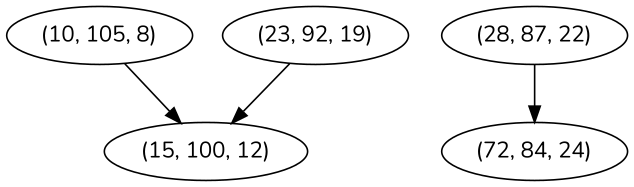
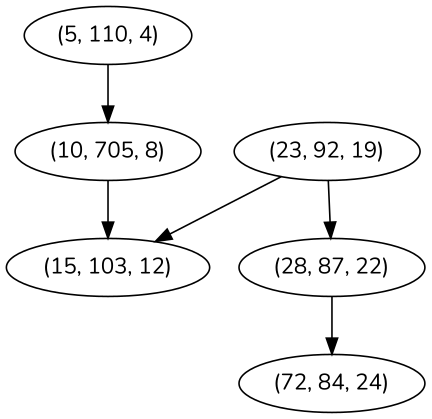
node "(10, 105, 8)": label "(10, 105, 8)" -> "(10, 705, 8)"
node "(5, 110, 4)": added
node "(15, 100, 12)": label "(15, 100, 12)" -> "(15, 103, 12)"
edge "(23, 92, 19)" -> "(28, 87, 22)": added
